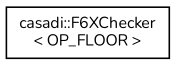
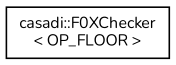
node "casadi::F6XChecker < OP_FLOOR >": label "casadi::F6XChecker < OP_FLOOR >" -> "casadi::F0XChecker < OP_FLOOR >"
